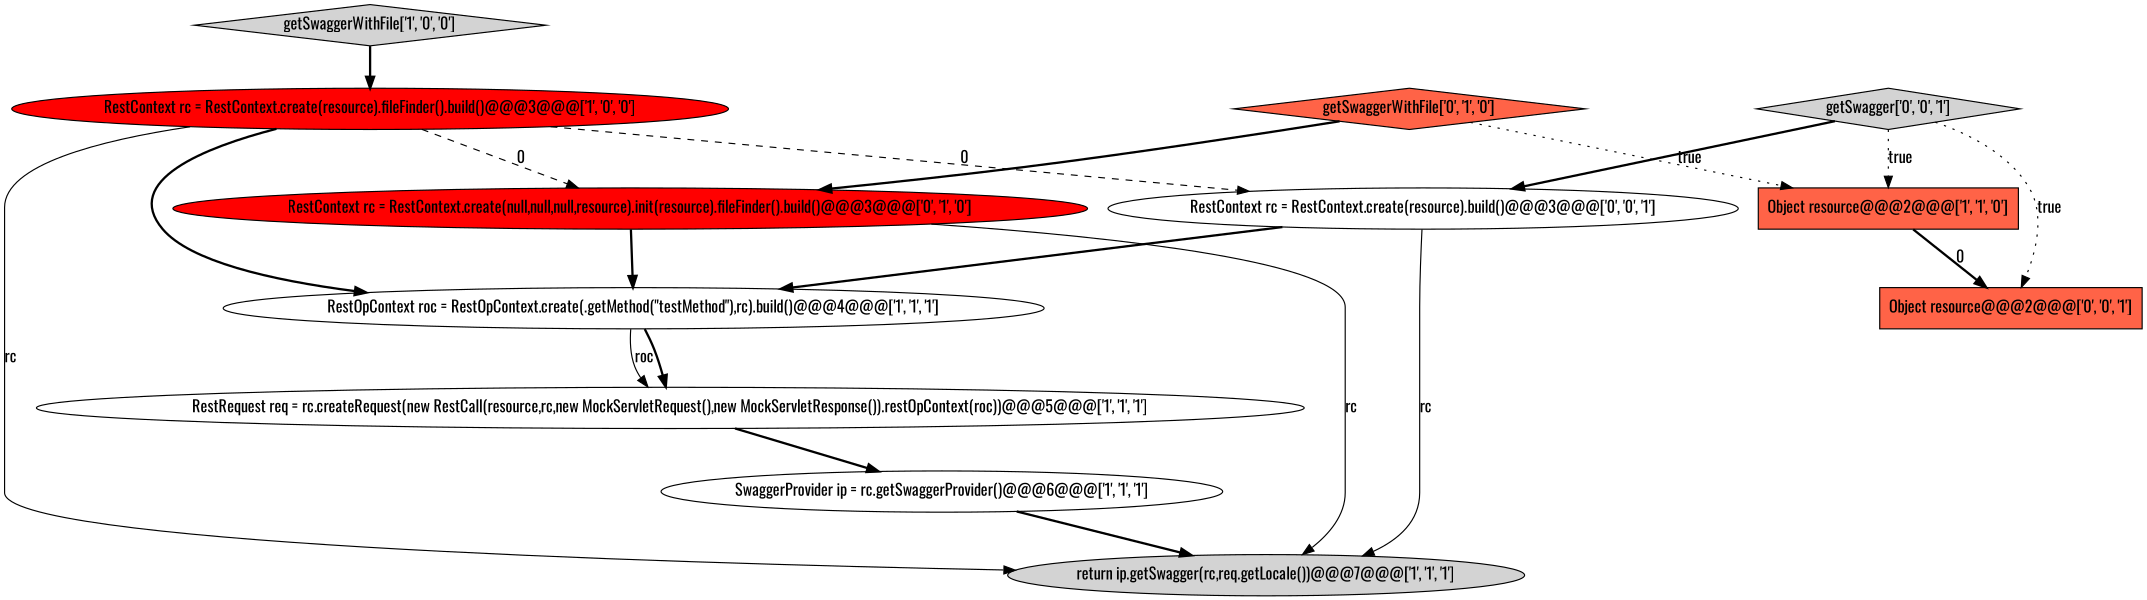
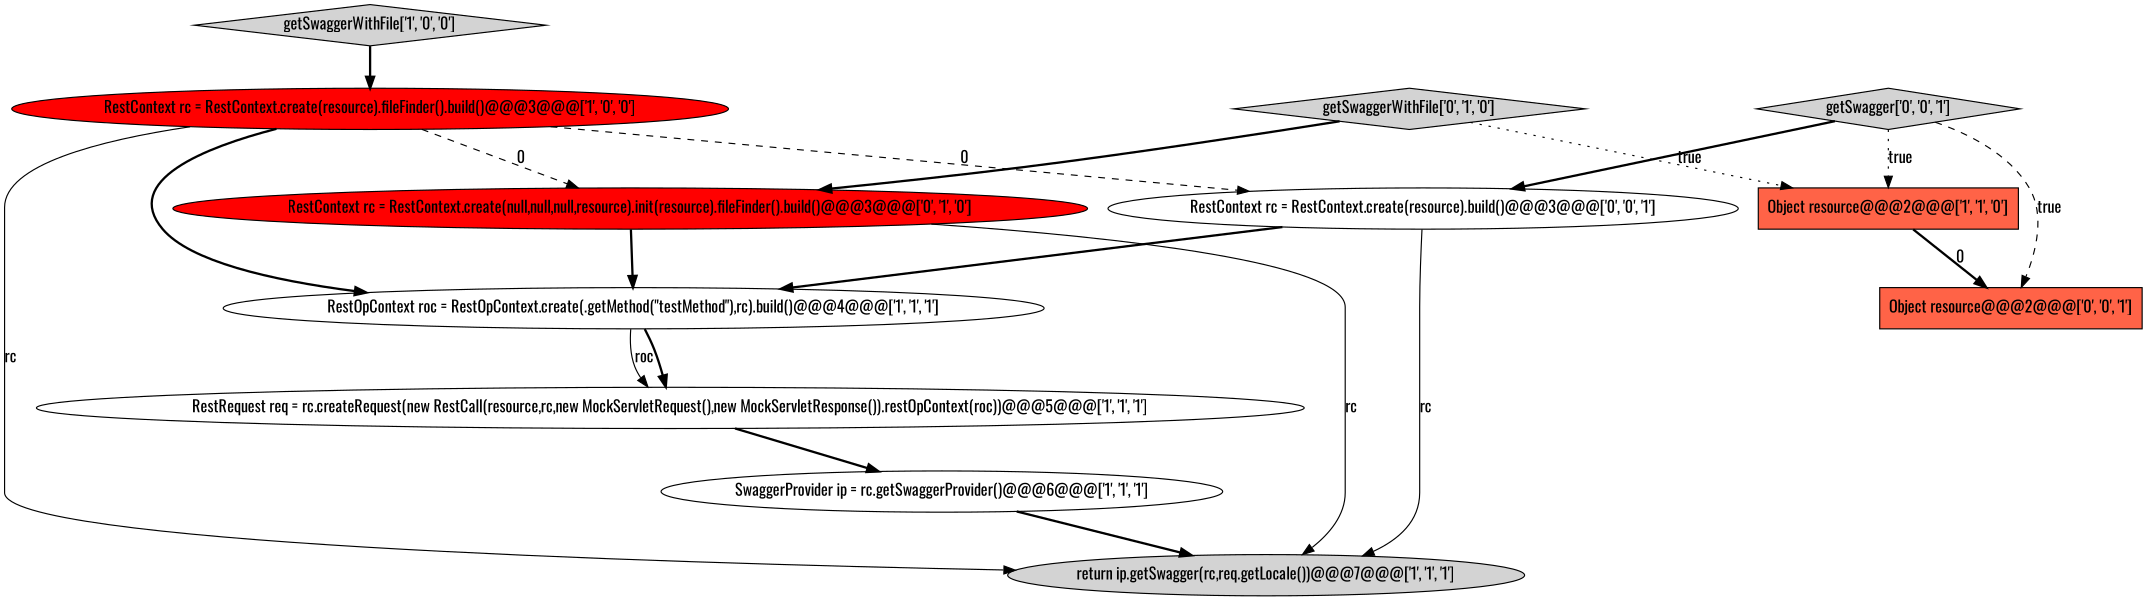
node "getSwaggerWithFile['0', '1', '0']": fillcolor tomato -> lightgray
edge "getSwagger['0', '0', '1']" -> "Object resource@@@2@@@['0', '0', '1']": style dotted -> dashed
